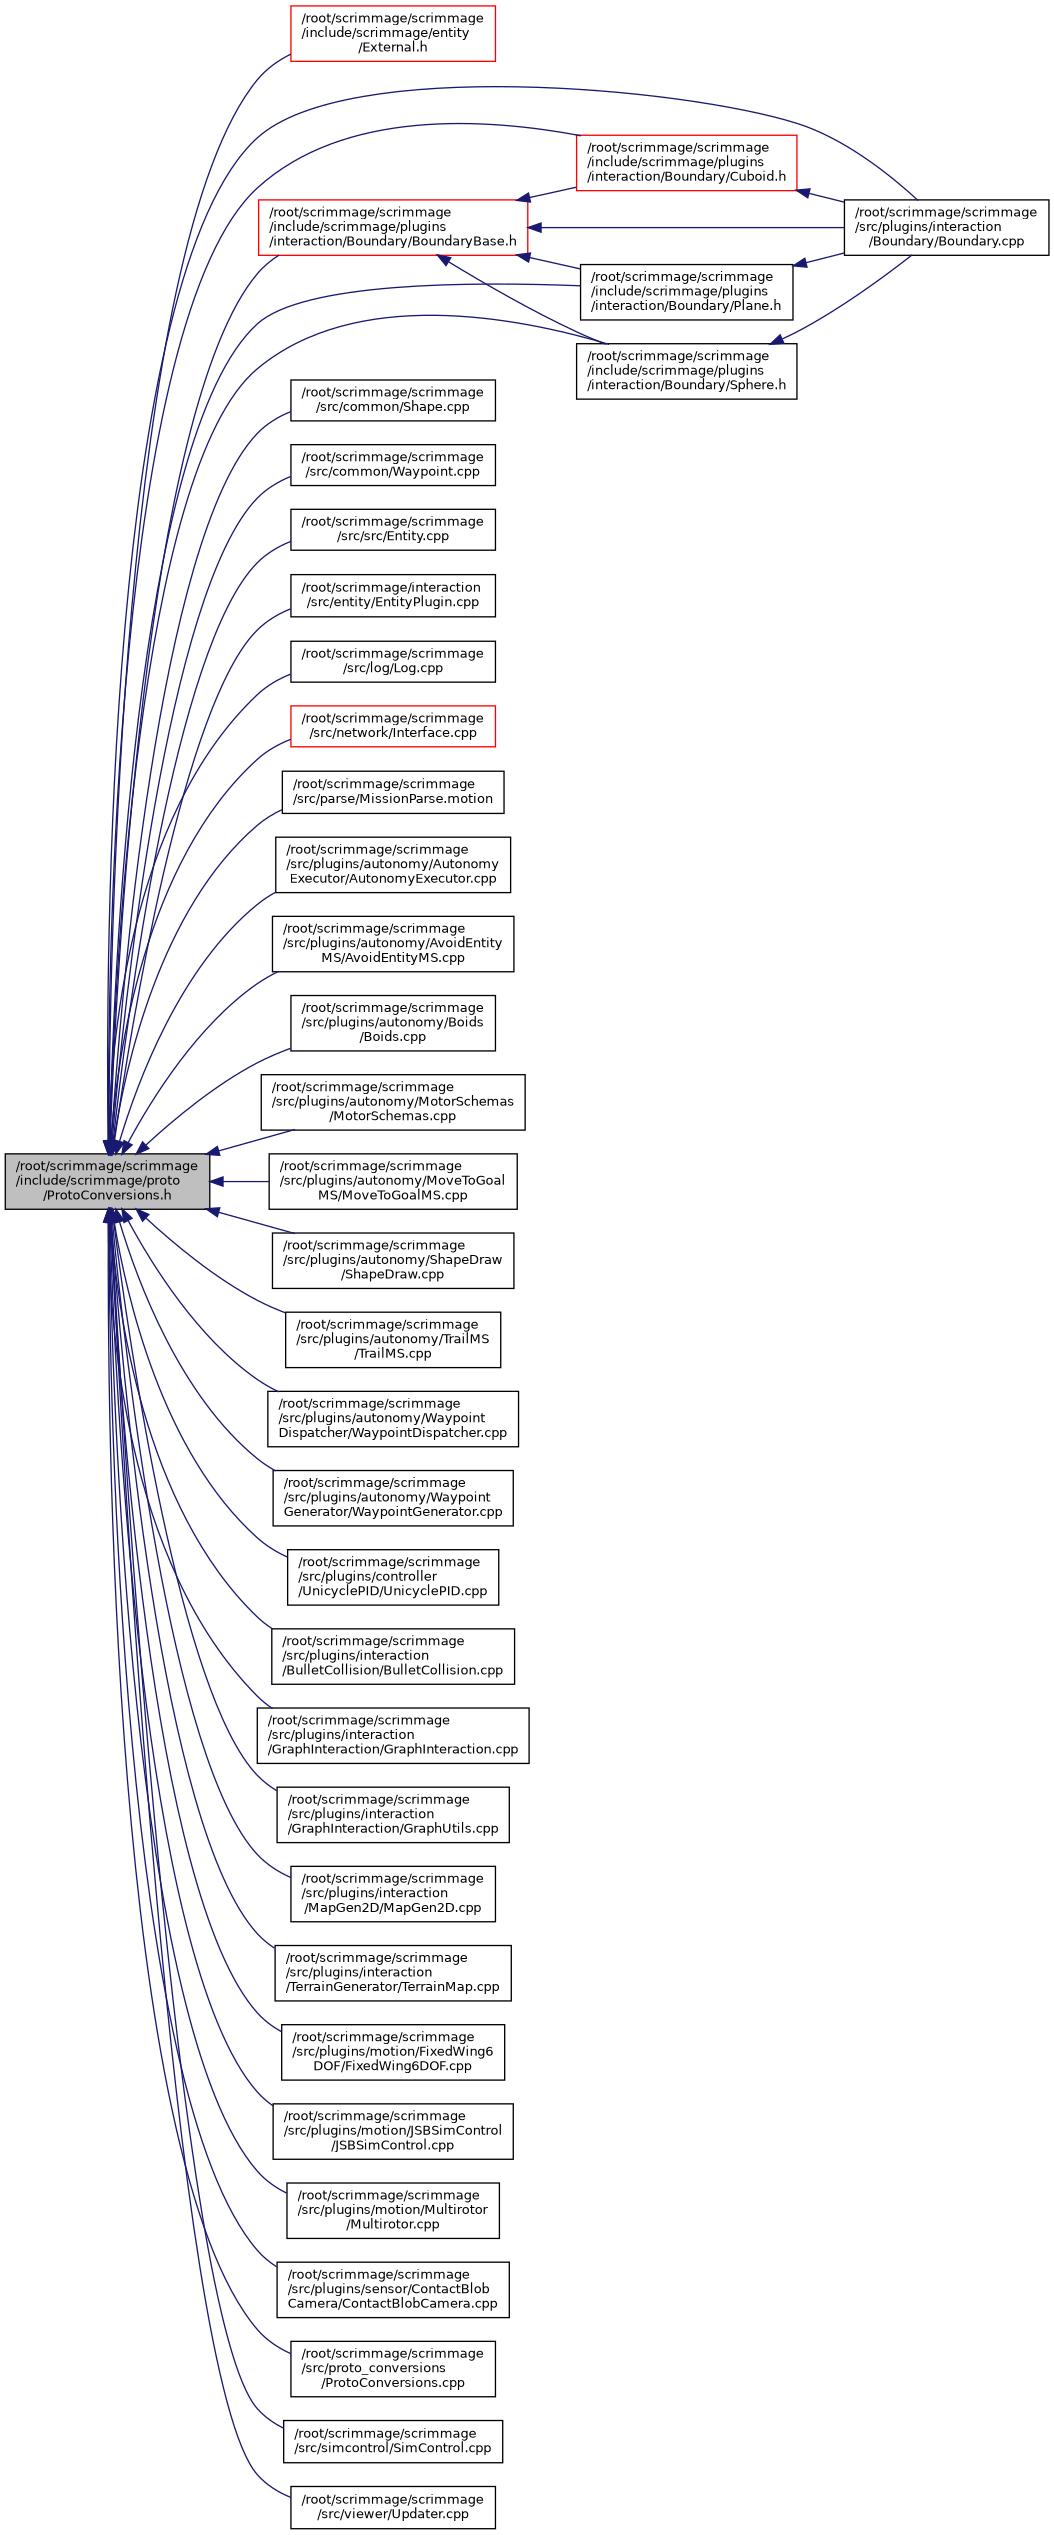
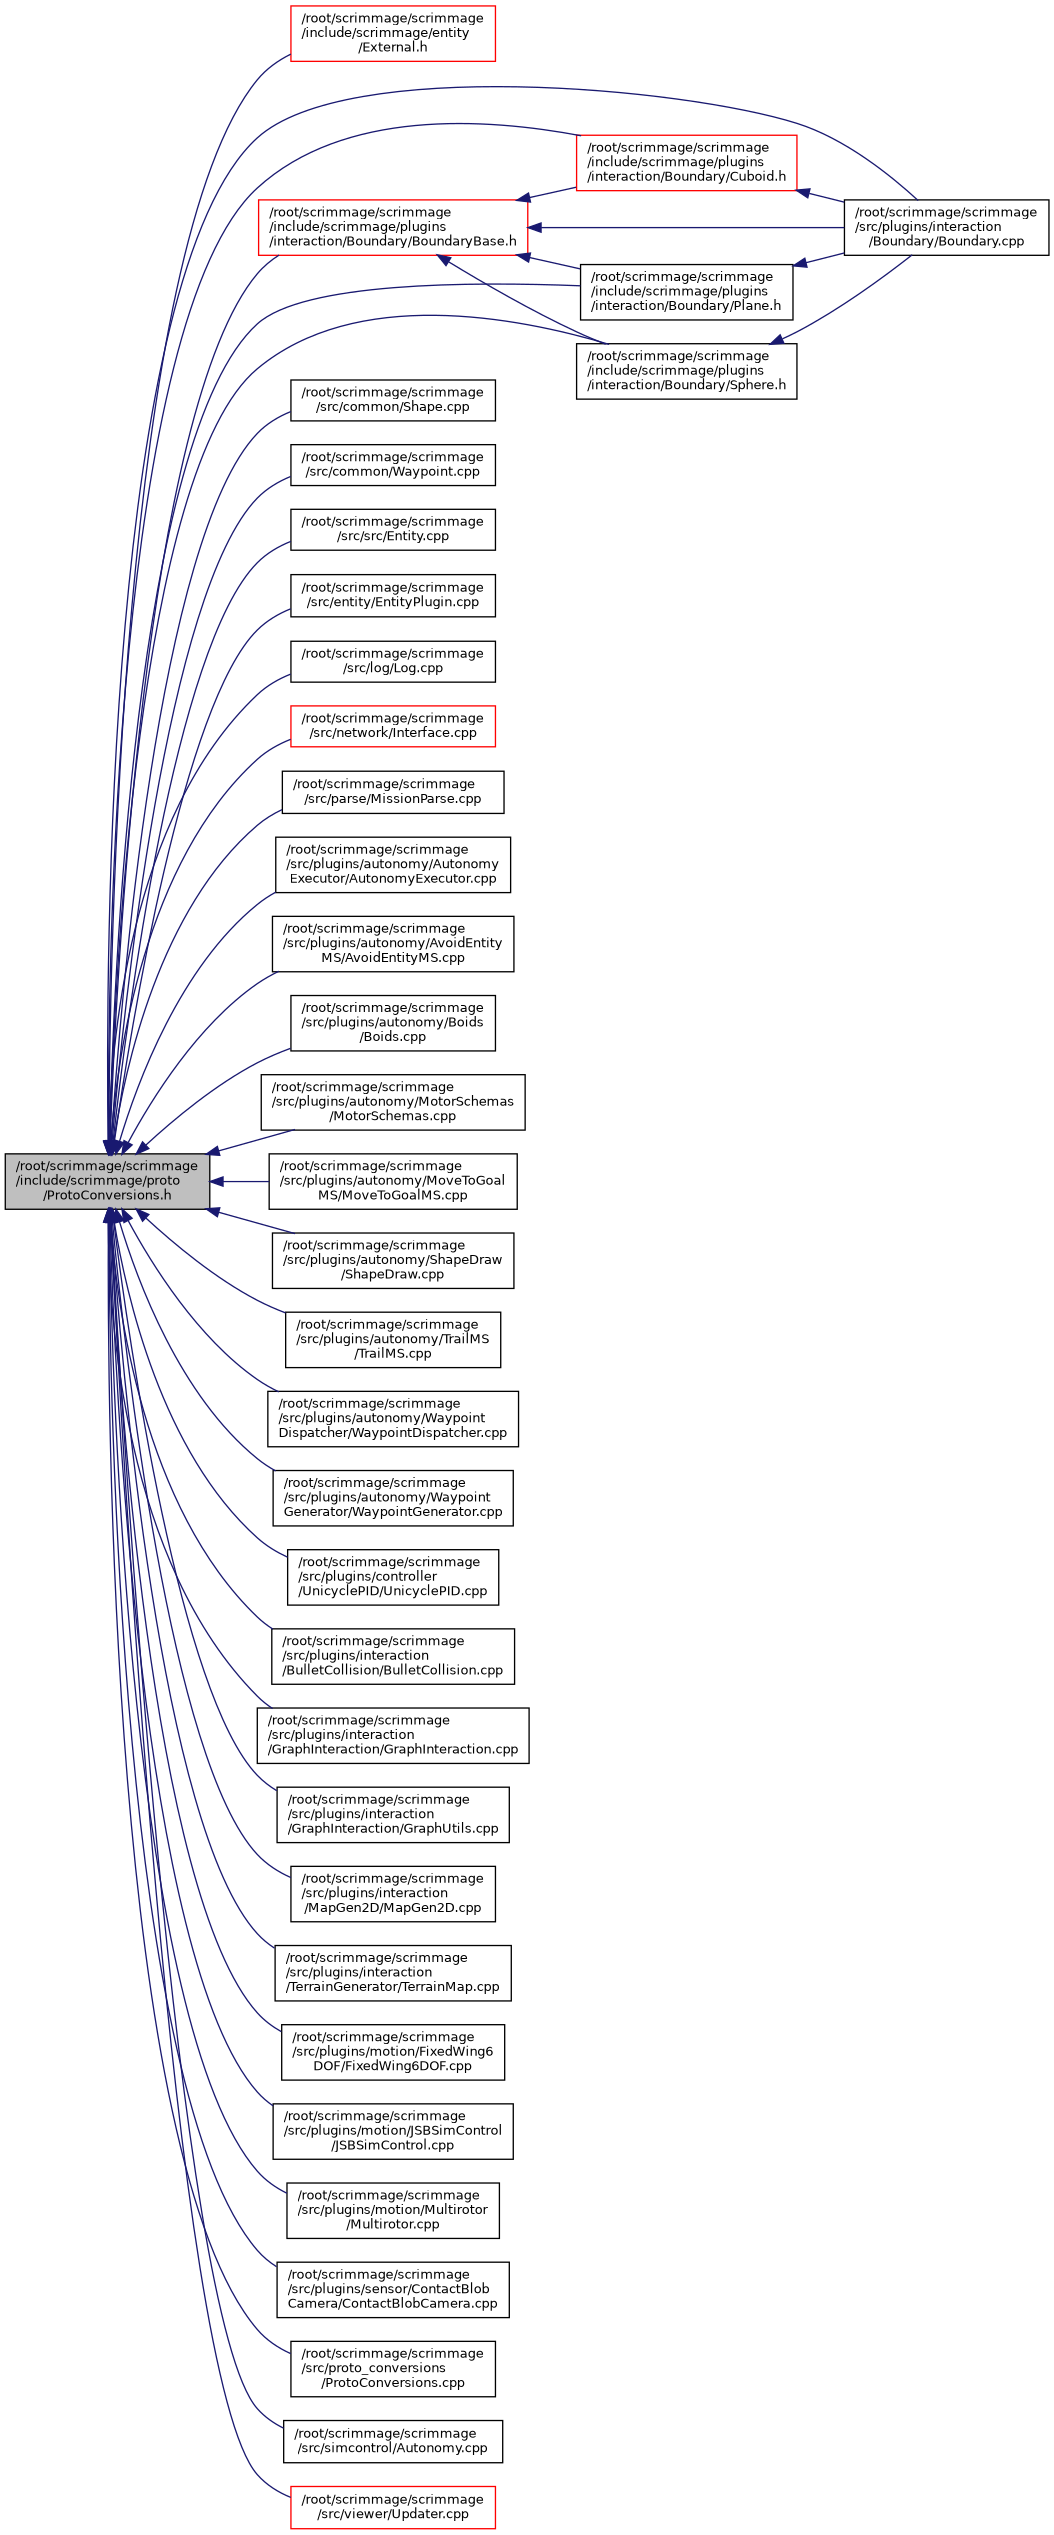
node "/root/scrimmage/interaction /src/entity/EntityPlugin.cpp": label "/root/scrimmage/interaction /src/entity/EntityPlugin.cpp" -> "/root/scrimmage/scrimmage /src/entity/EntityPlugin.cpp"
node "/root/scrimmage/scrimmage /src/parse/MissionParse.motion": label "/root/scrimmage/scrimmage /src/parse/MissionParse.motion" -> "/root/scrimmage/scrimmage /src/parse/MissionParse.cpp"
node "/root/scrimmage/scrimmage /src/simcontrol/SimControl.cpp": label "/root/scrimmage/scrimmage /src/simcontrol/SimControl.cpp" -> "/root/scrimmage/scrimmage /src/simcontrol/Autonomy.cpp"
node "/root/scrimmage/scrimmage /src/viewer/Updater.cpp": color black -> red
